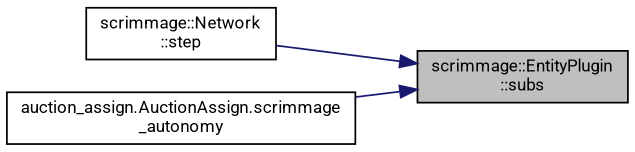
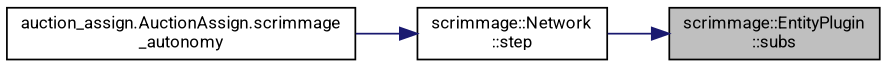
edge "auction_assign.AuctionAssign.scrimmage _autonomy" -> "scrimmage::EntityPlugin ::subs": now "auction_assign.AuctionAssign.scrimmage _autonomy" -> "scrimmage::Network ::step"
